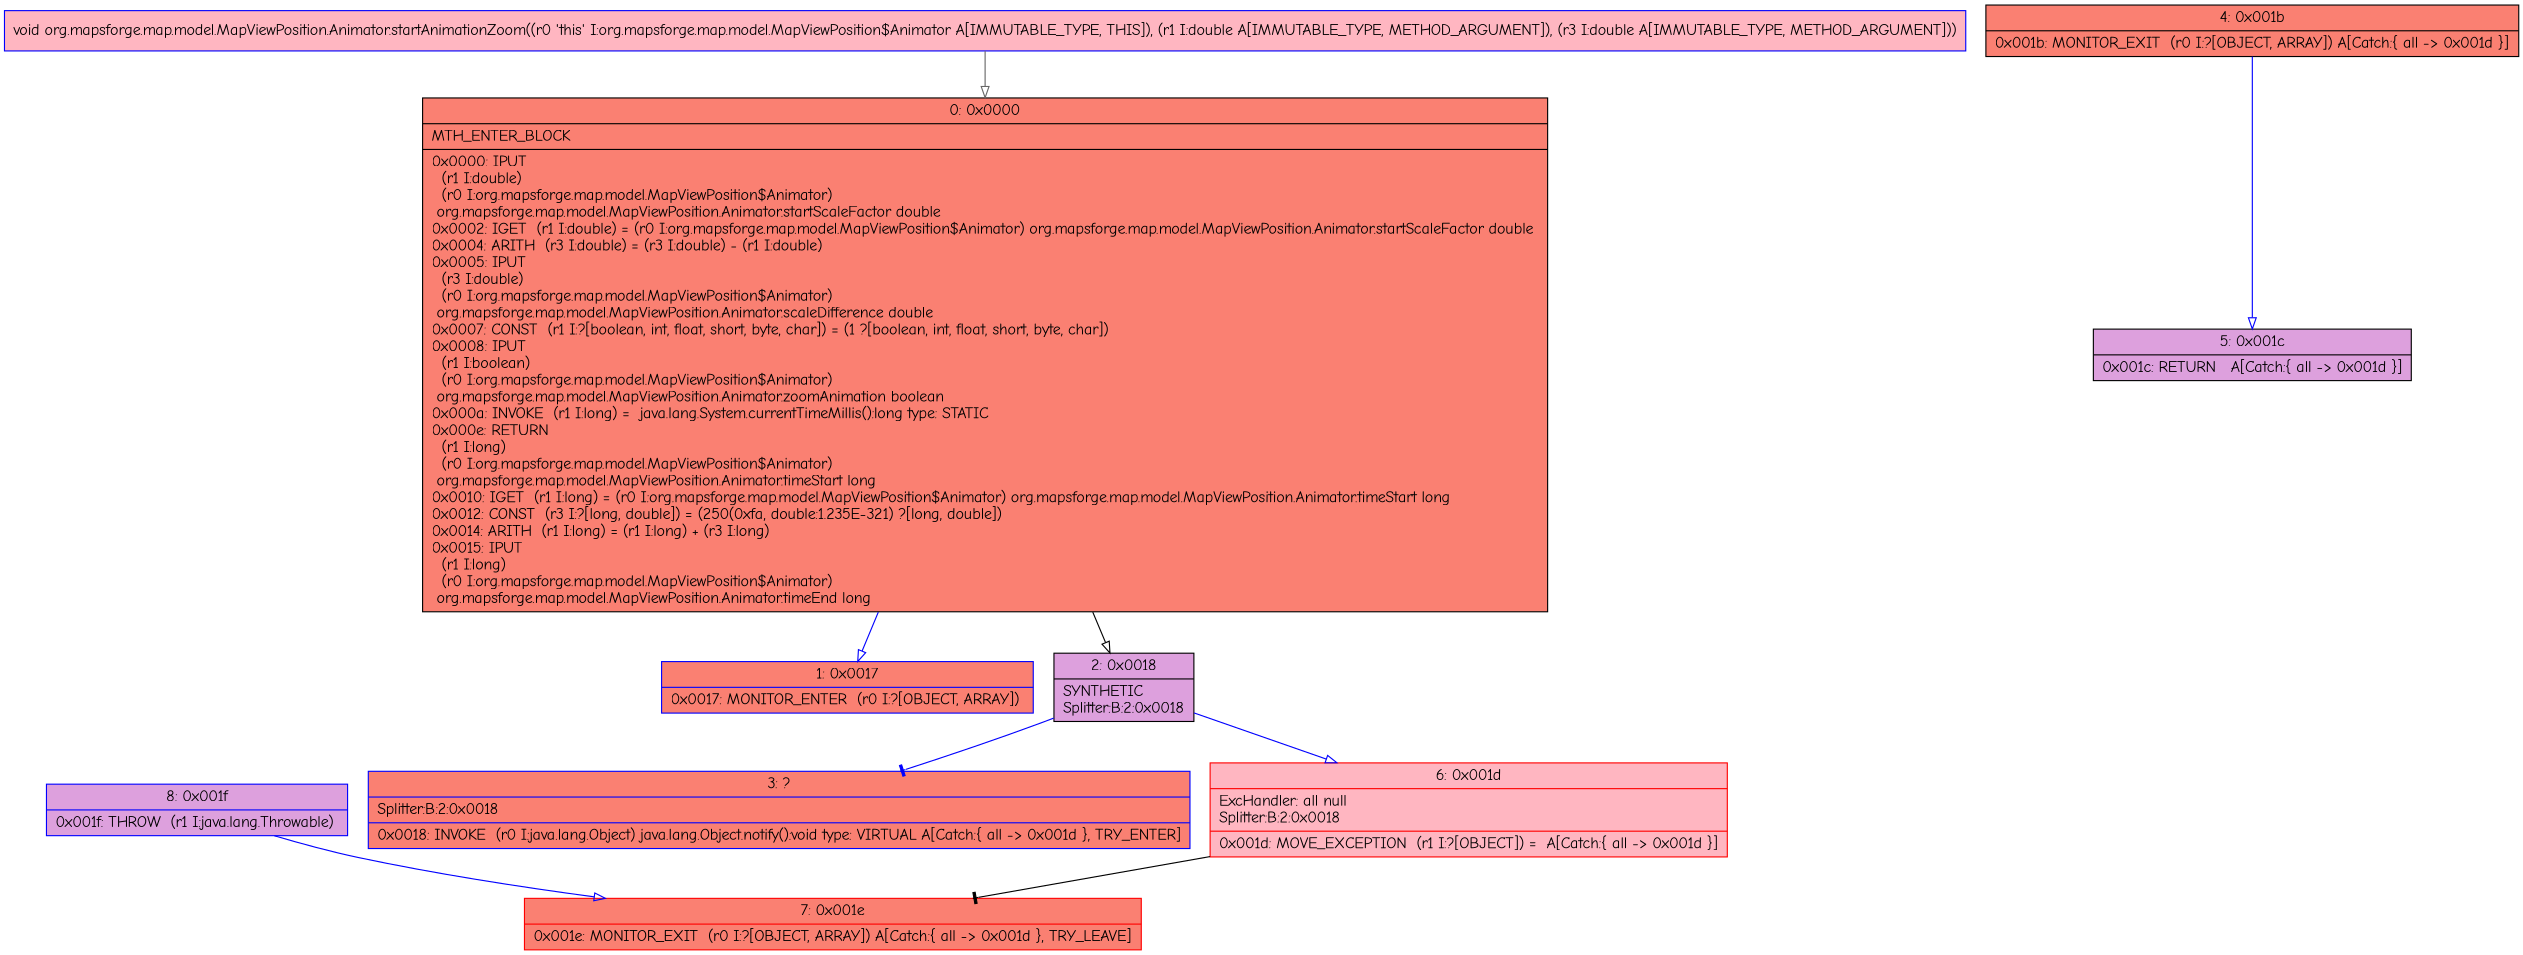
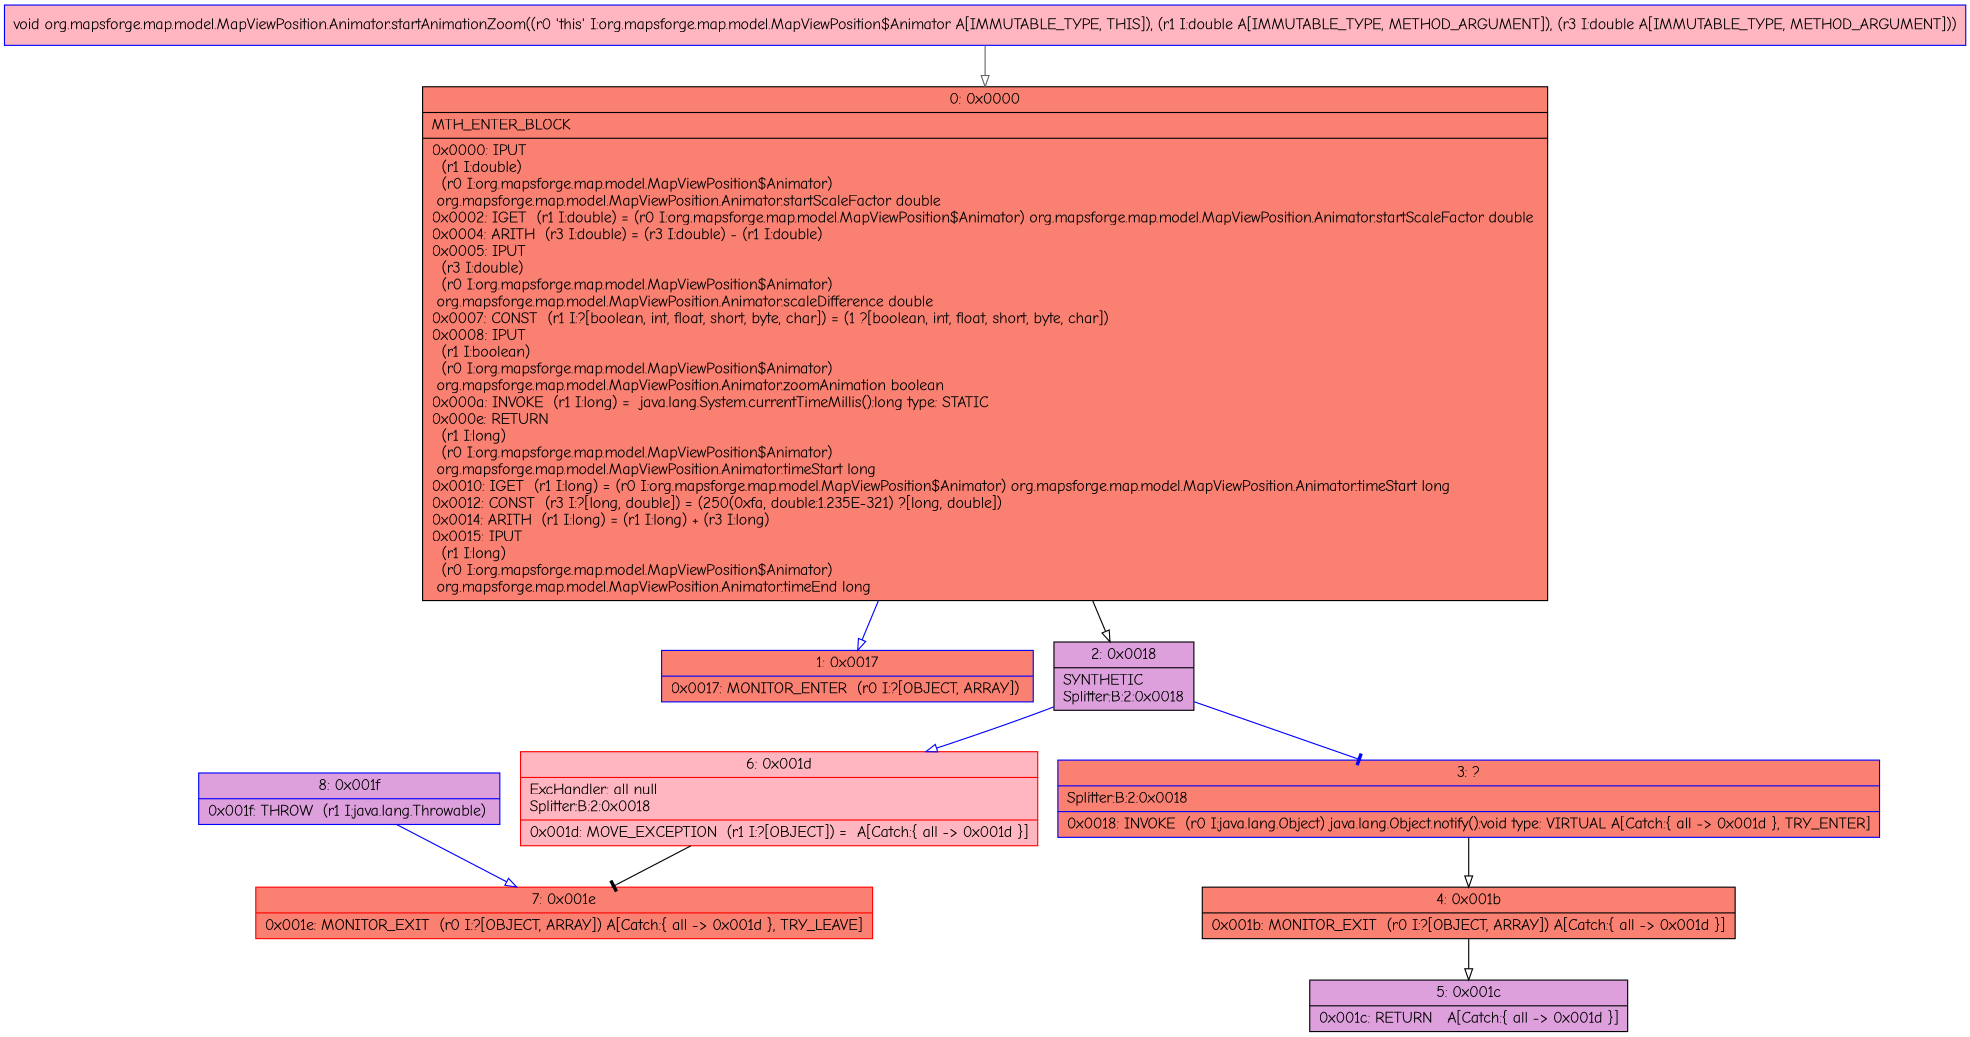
edge "4: 0x001b" -> "5: 0x001c": color blue -> black
edge "3: ?" -> "4: 0x001b": added
